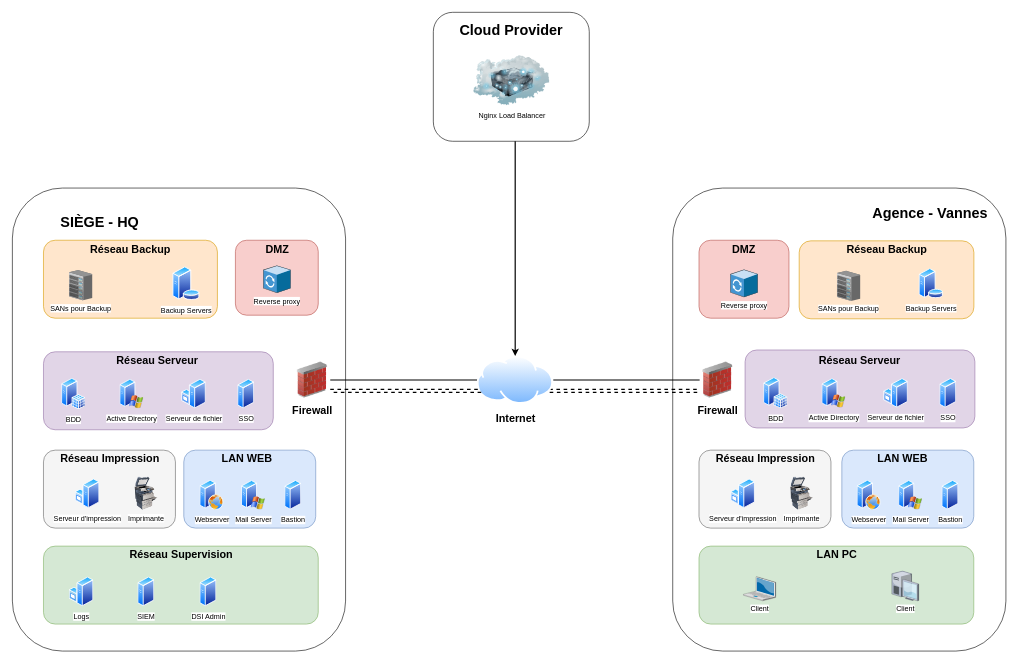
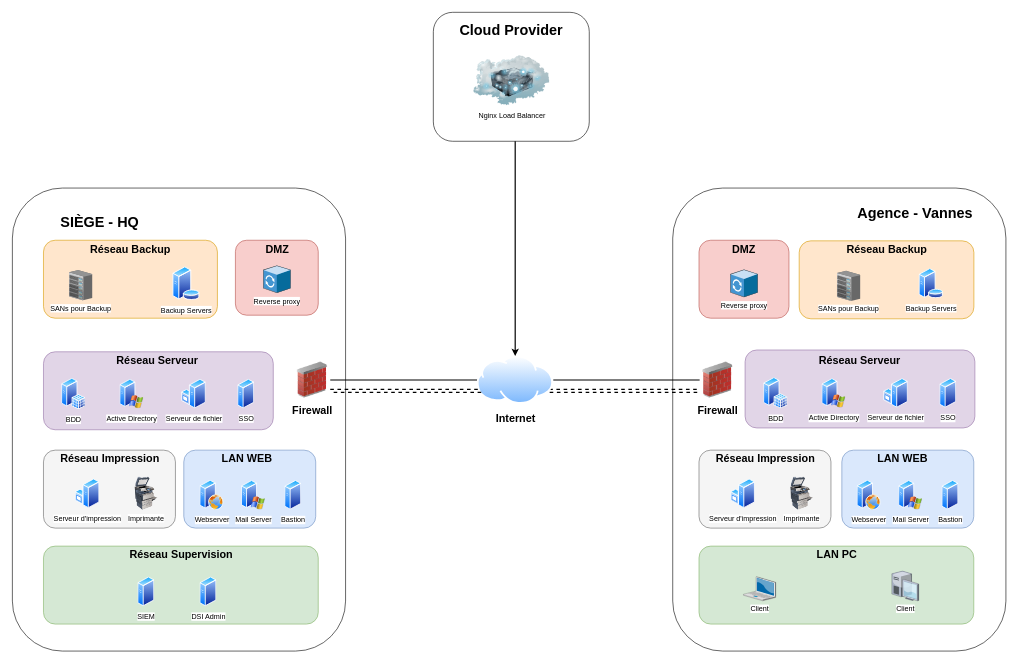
node "Agence - Vannes": moved (931, 213) -> (916, 213)
node "Logs": removed
